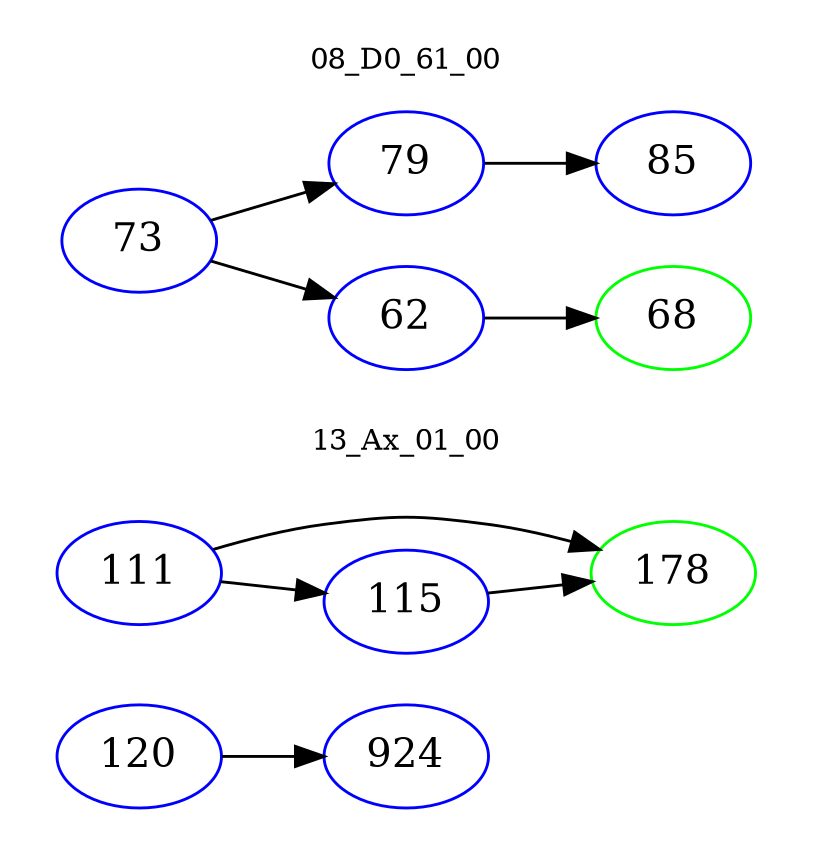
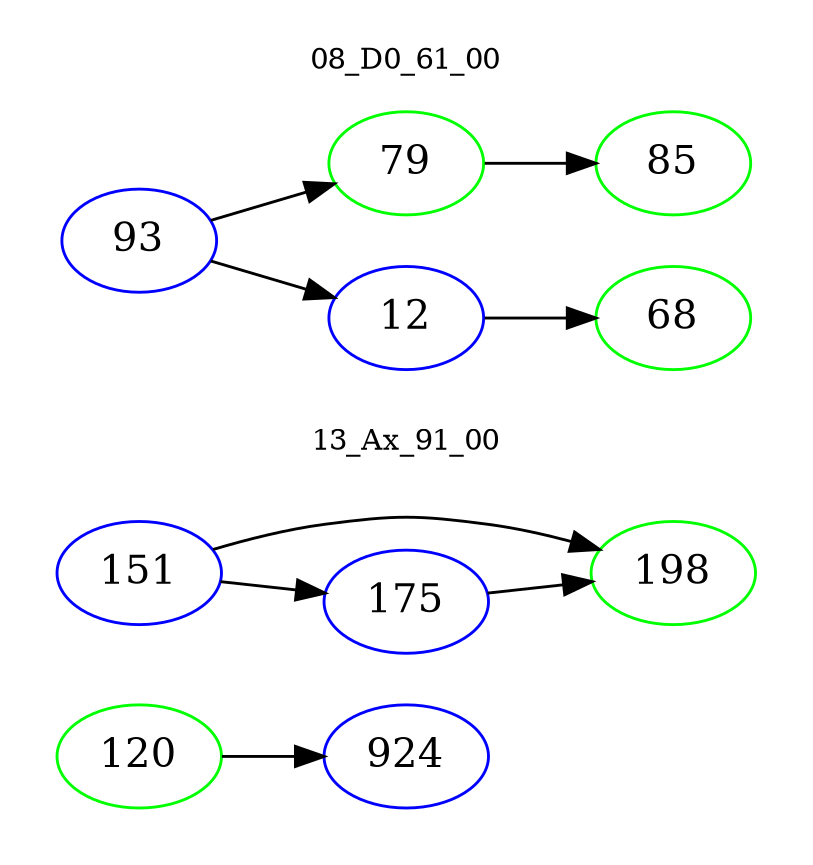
node "79": color blue -> green
node "85": color blue -> green
node "73": label "73" -> "93"
node "62": label "62" -> "12"
cluster "13_Ax_01_00": label "13_Ax_01_00" -> "13_Ax_91_00"
node "111": label "111" -> "151"
node "178": label "178" -> "198"
node "115": label "115" -> "175"
node "120": color blue -> green
